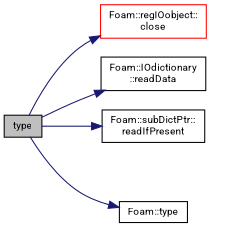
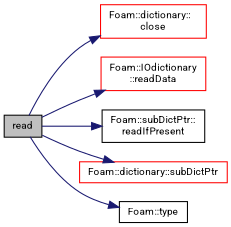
node "Foam::regIOobject:: close": label "Foam::regIOobject:: close" -> "Foam::dictionary:: close"
node "Foam::IOdictionary ::readData": color black -> red
node "type": label "type" -> "read"
node "Foam::dictionary::subDictPtr": added
